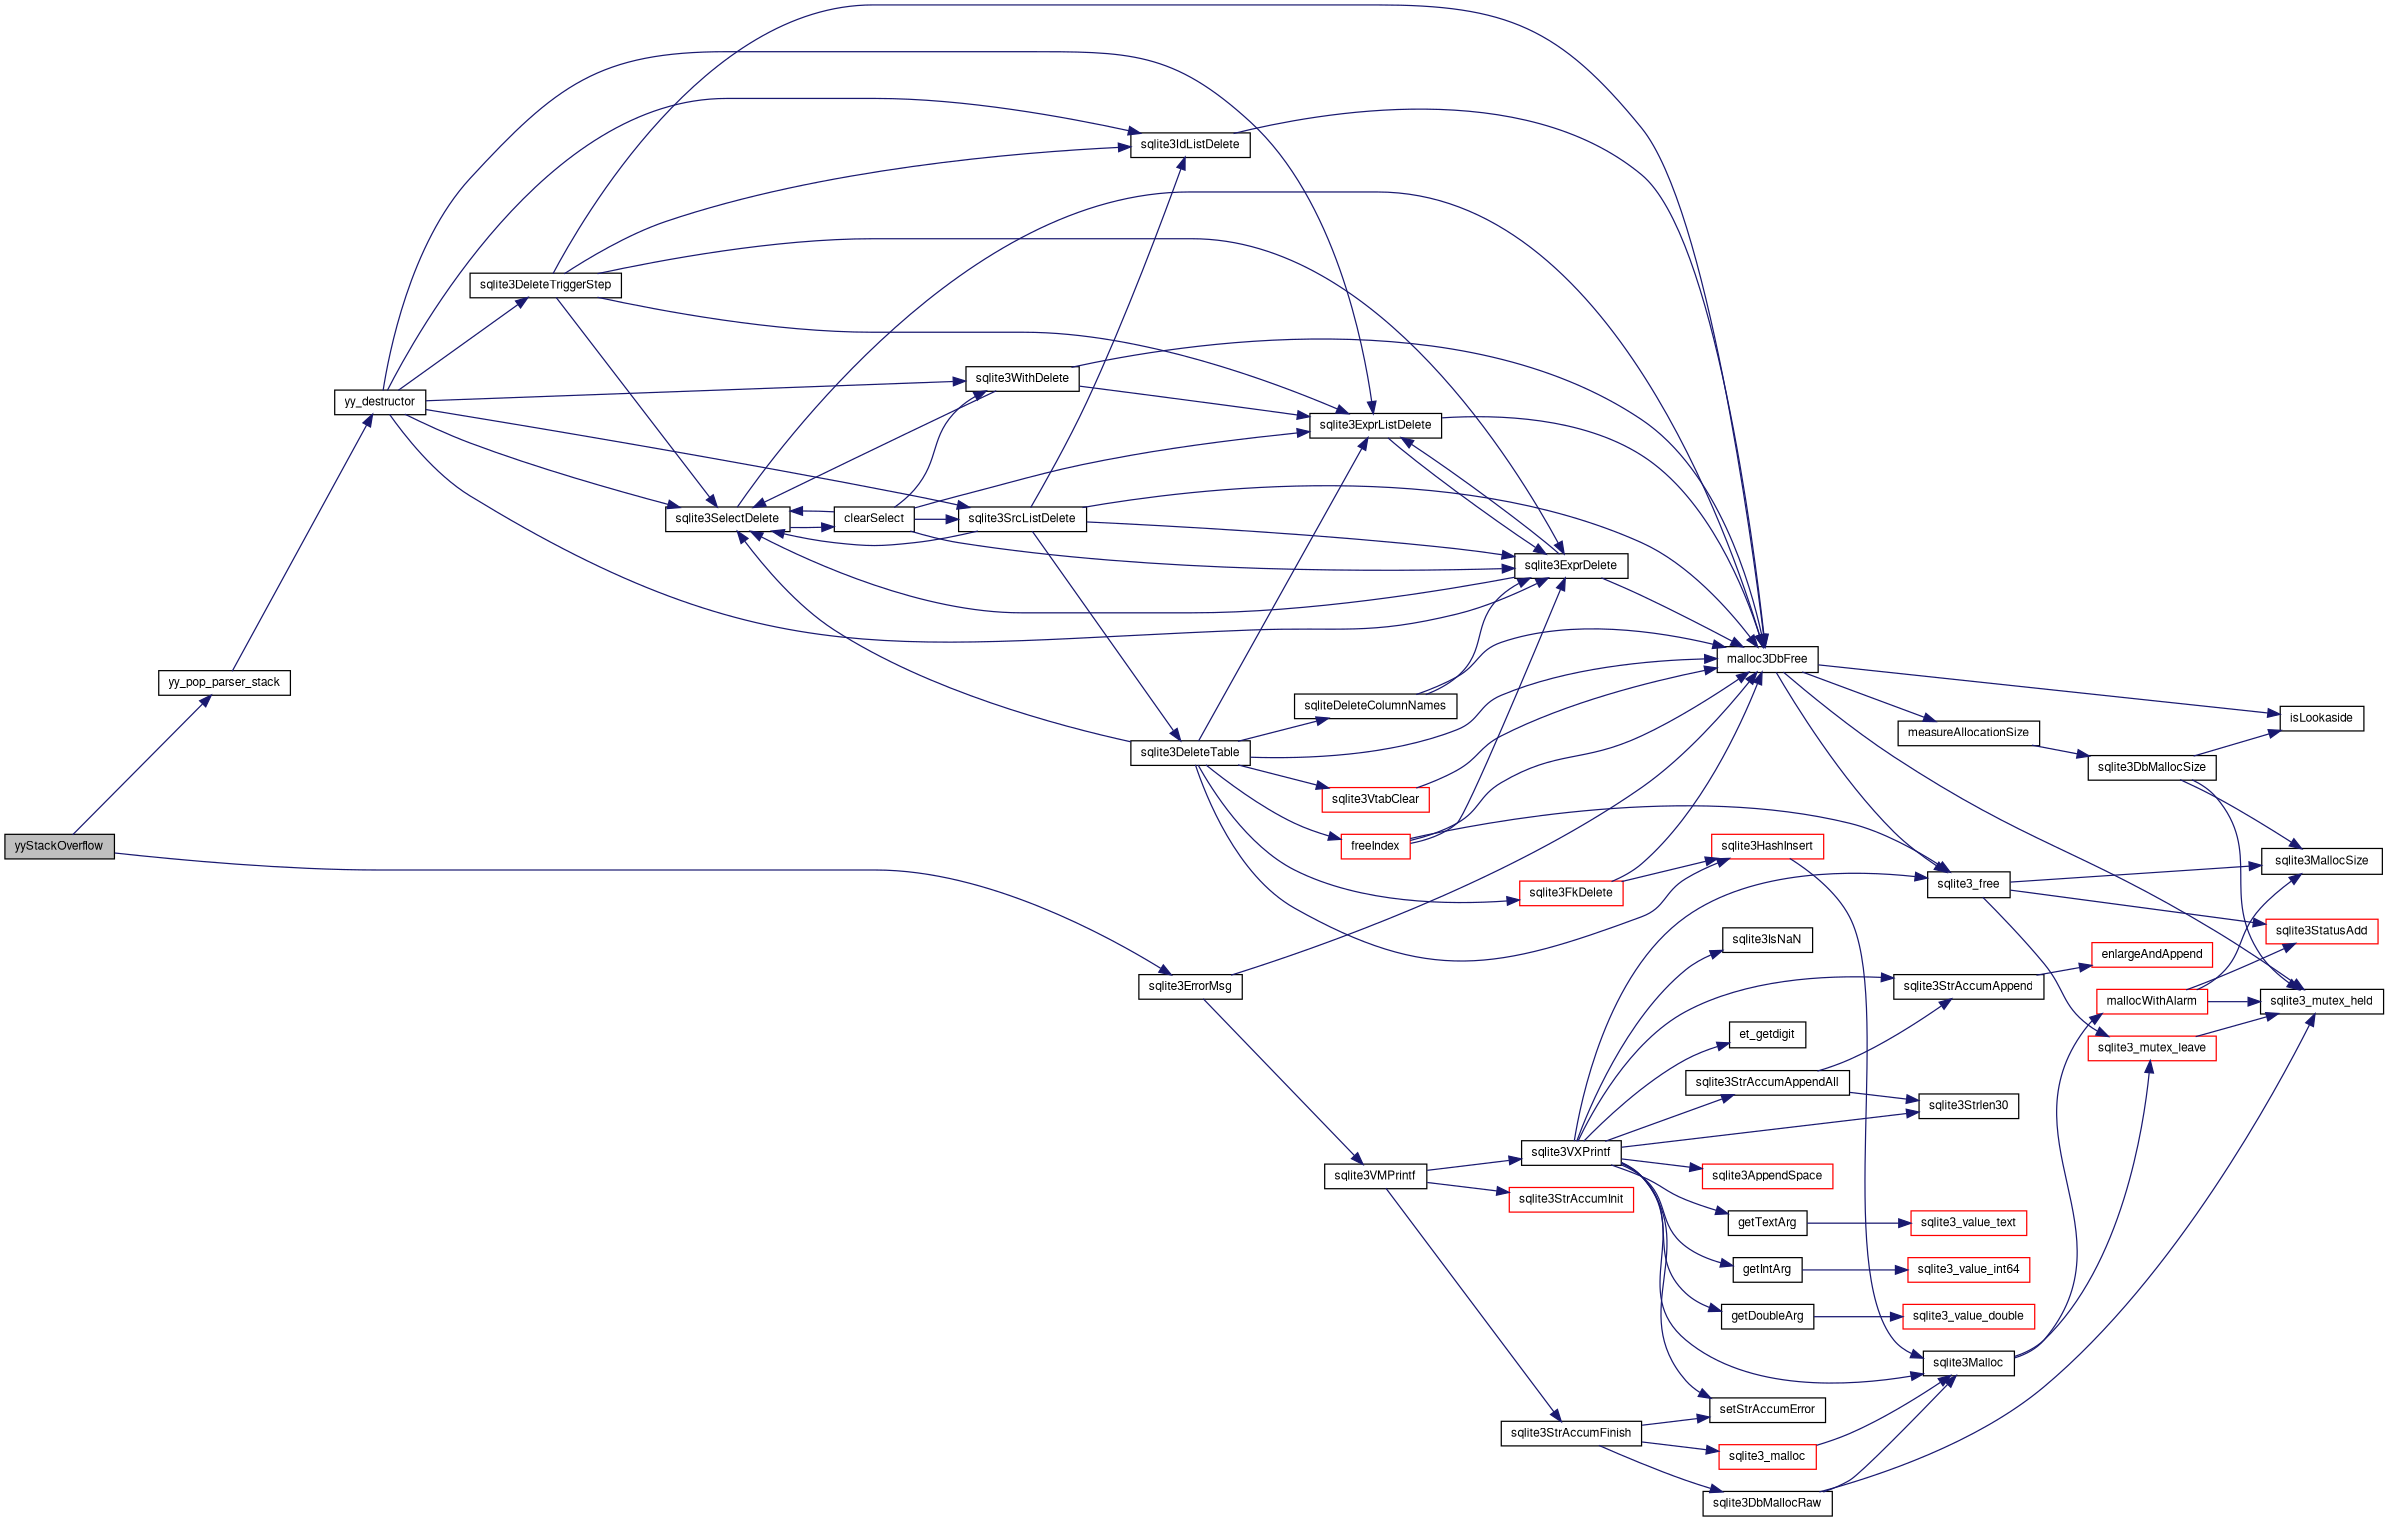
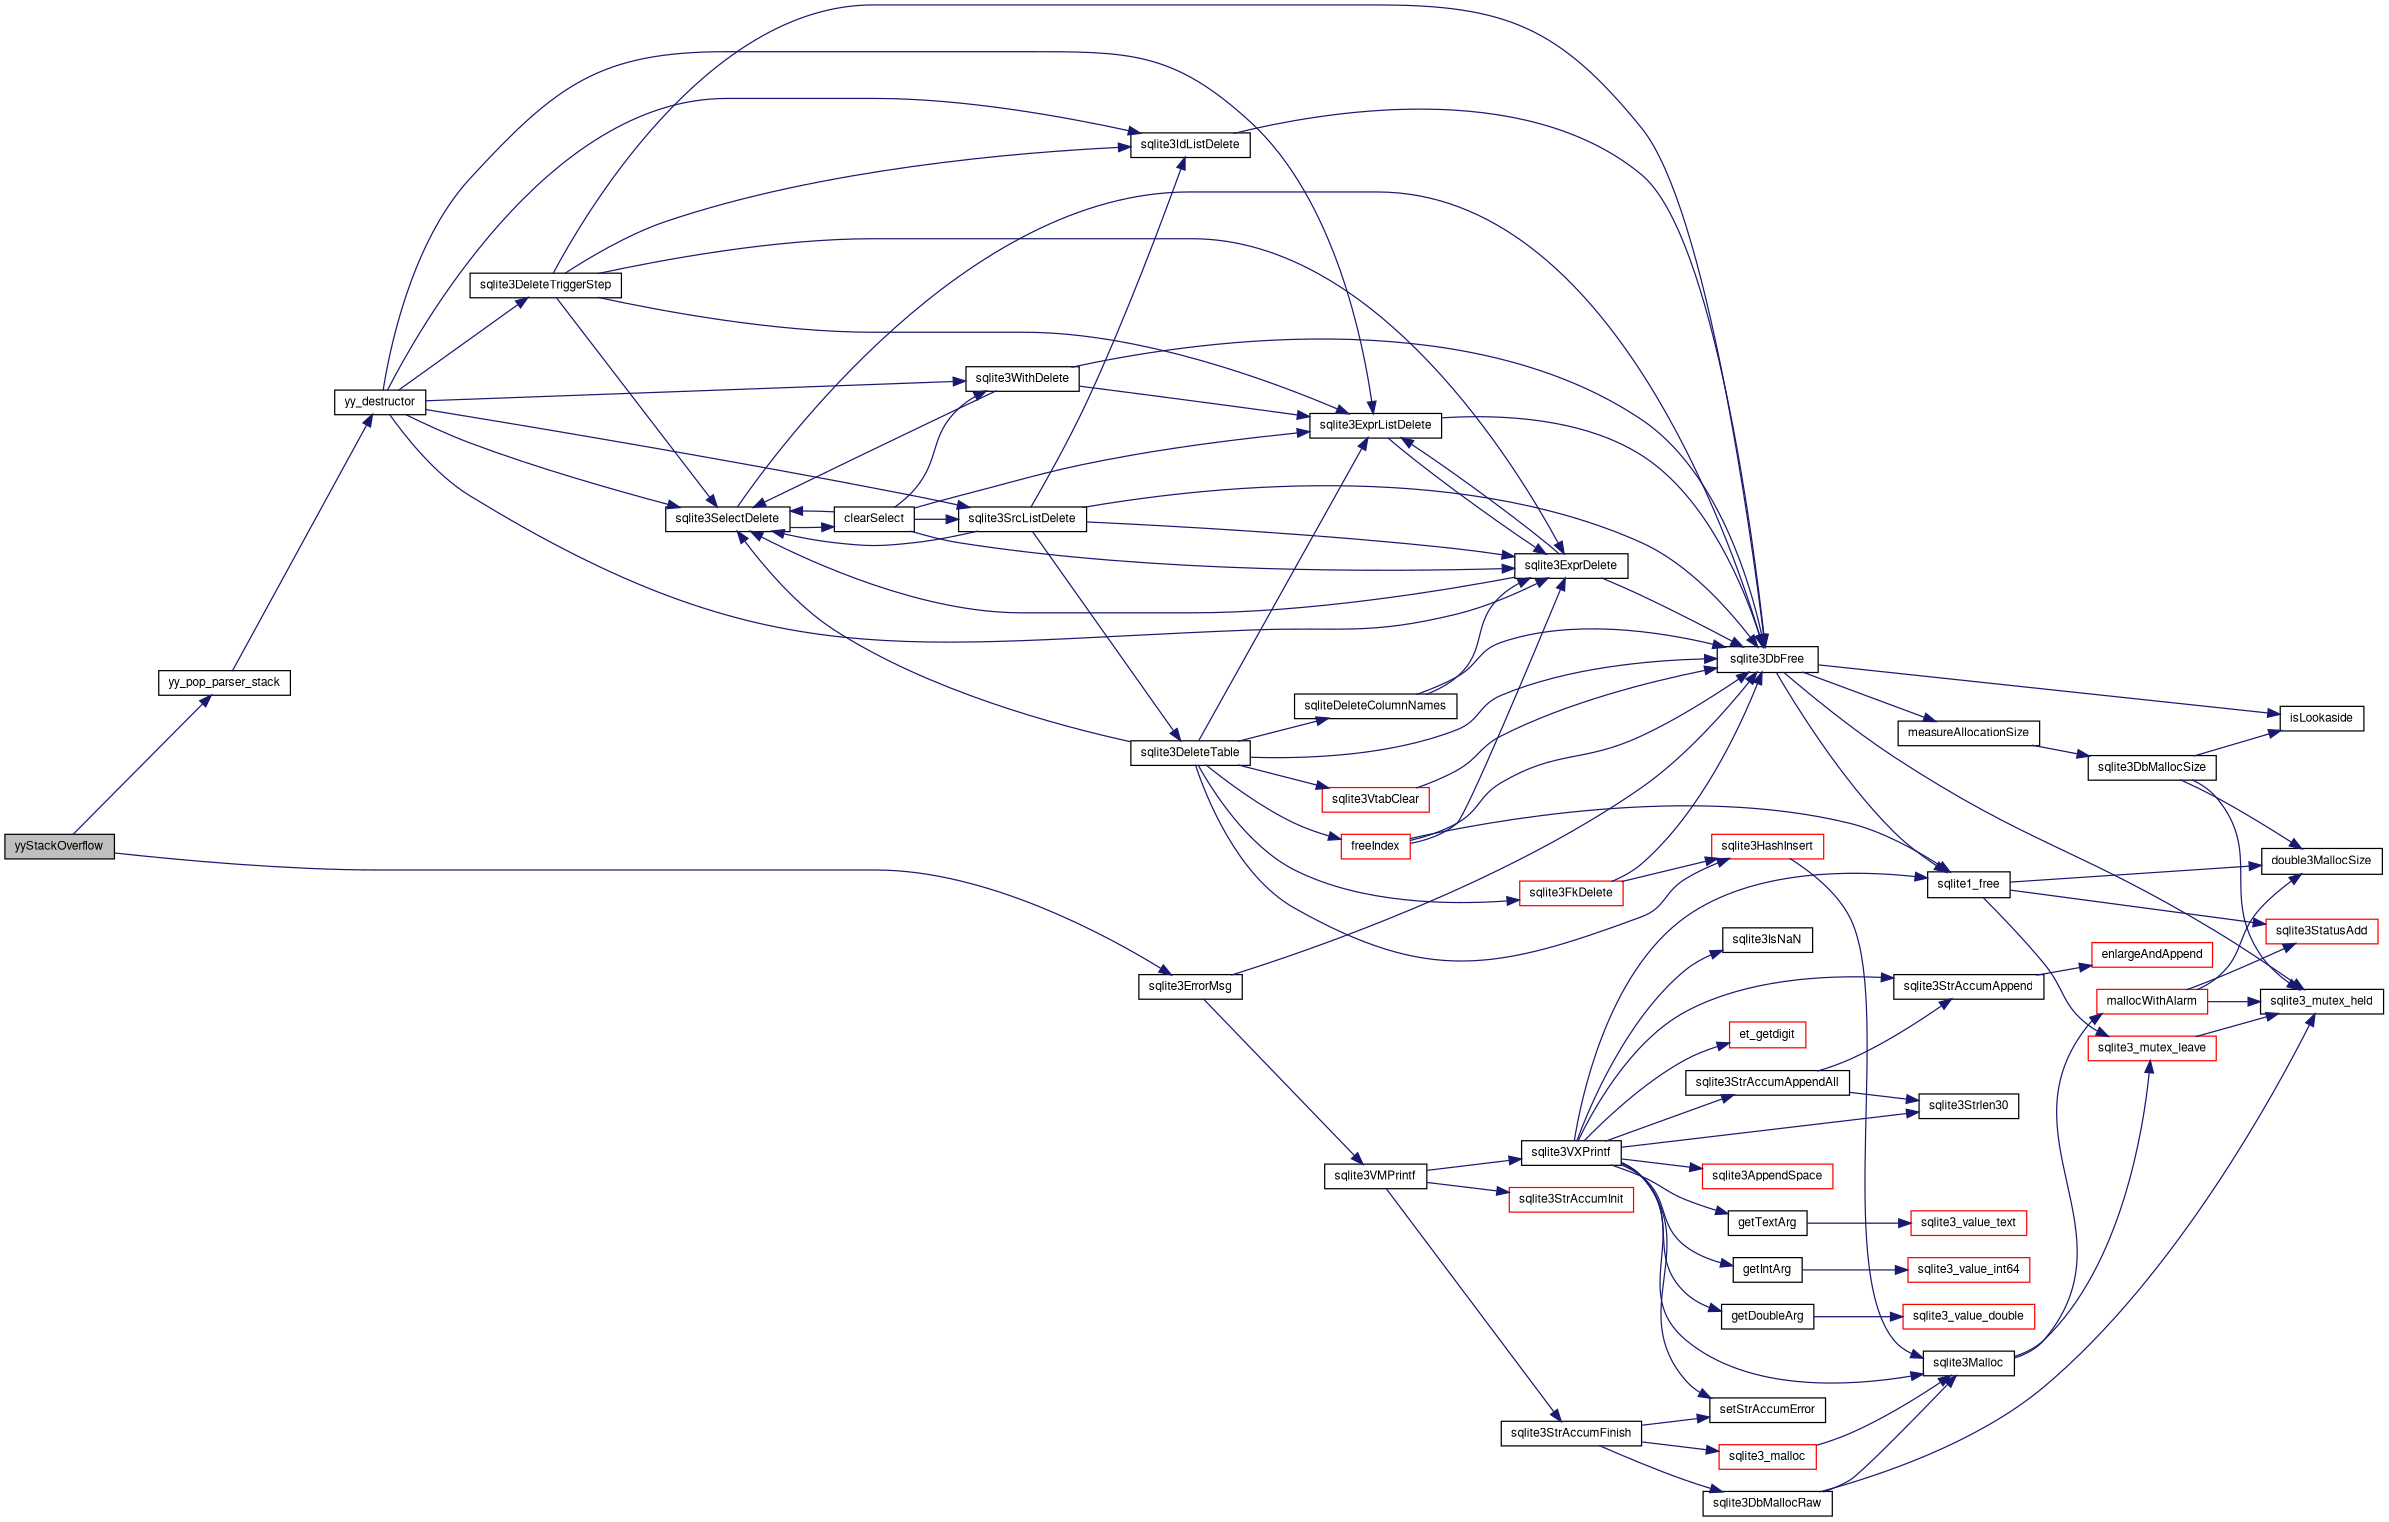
node "malloc3DbFree": label "malloc3DbFree" -> "sqlite3DbFree"
node "sqlite3MallocSize": label "sqlite3MallocSize" -> "double3MallocSize"
node "sqlite3_free": label "sqlite3_free" -> "sqlite1_free"
node "et_getdigit": color black -> red
